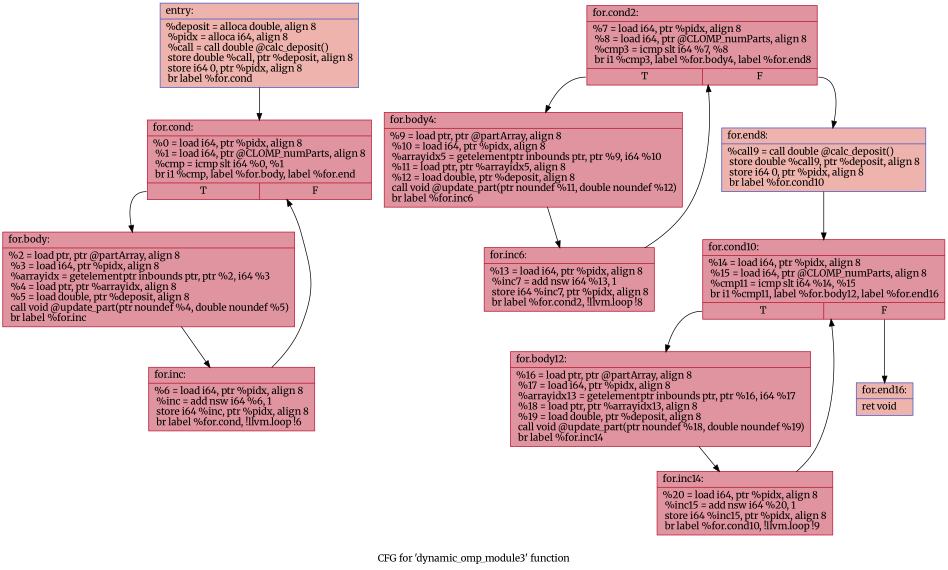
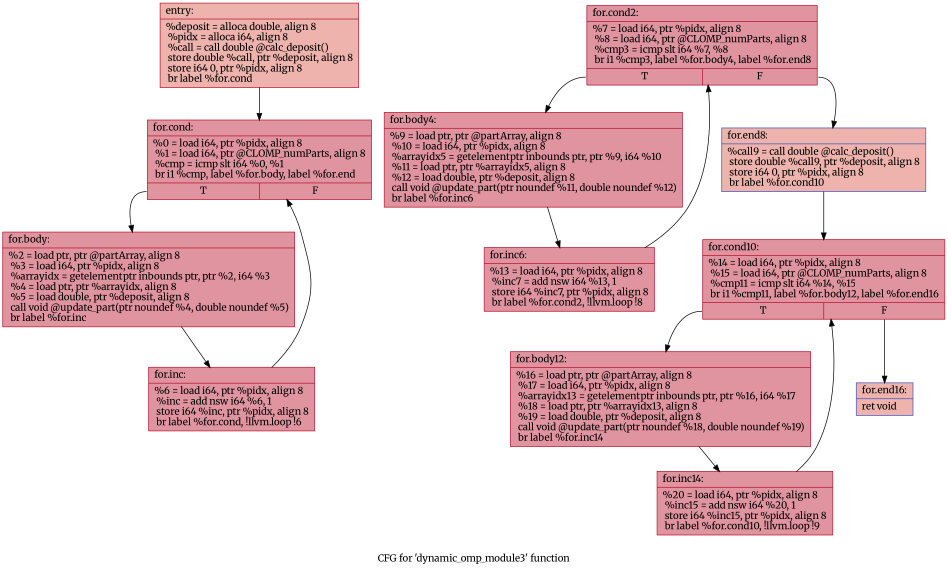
node "entry:": color #3d50c3ff -> #b70d28ff
